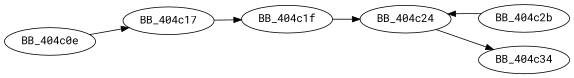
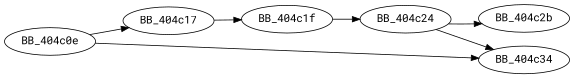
edge "BB_404c2b" -> "BB_404c24": reversed
edge "BB_404c0e" -> "BB_404c34": added
